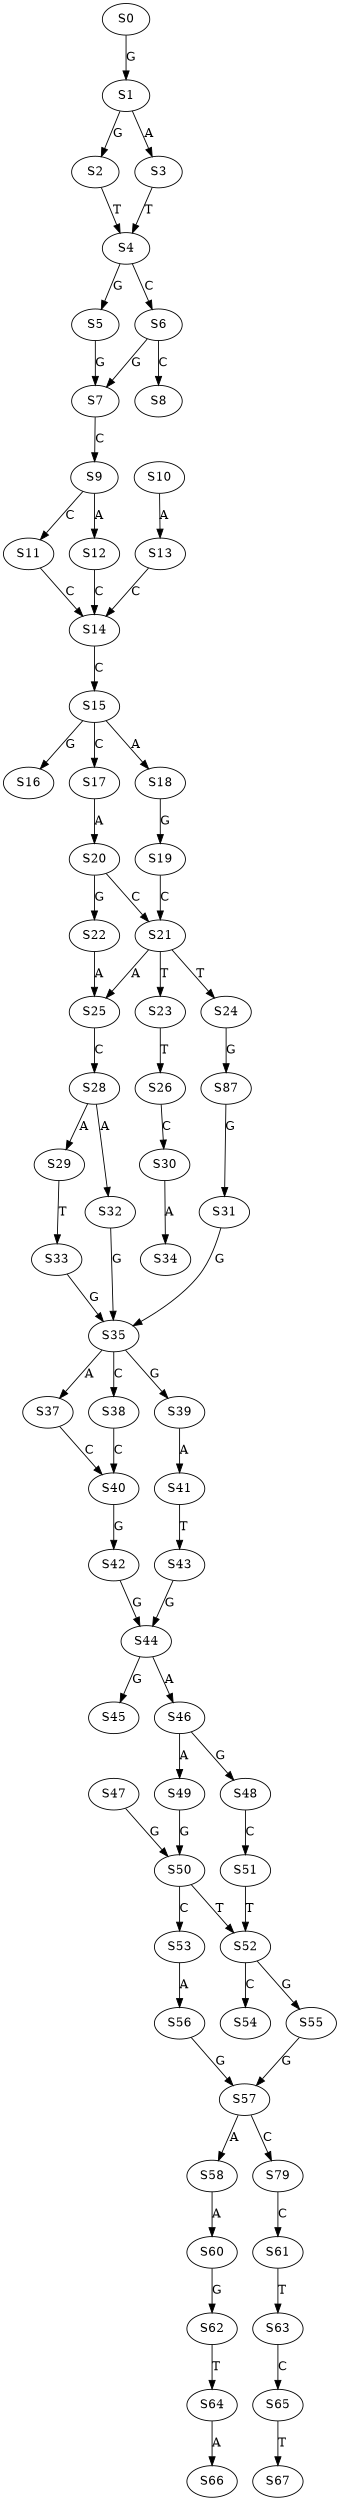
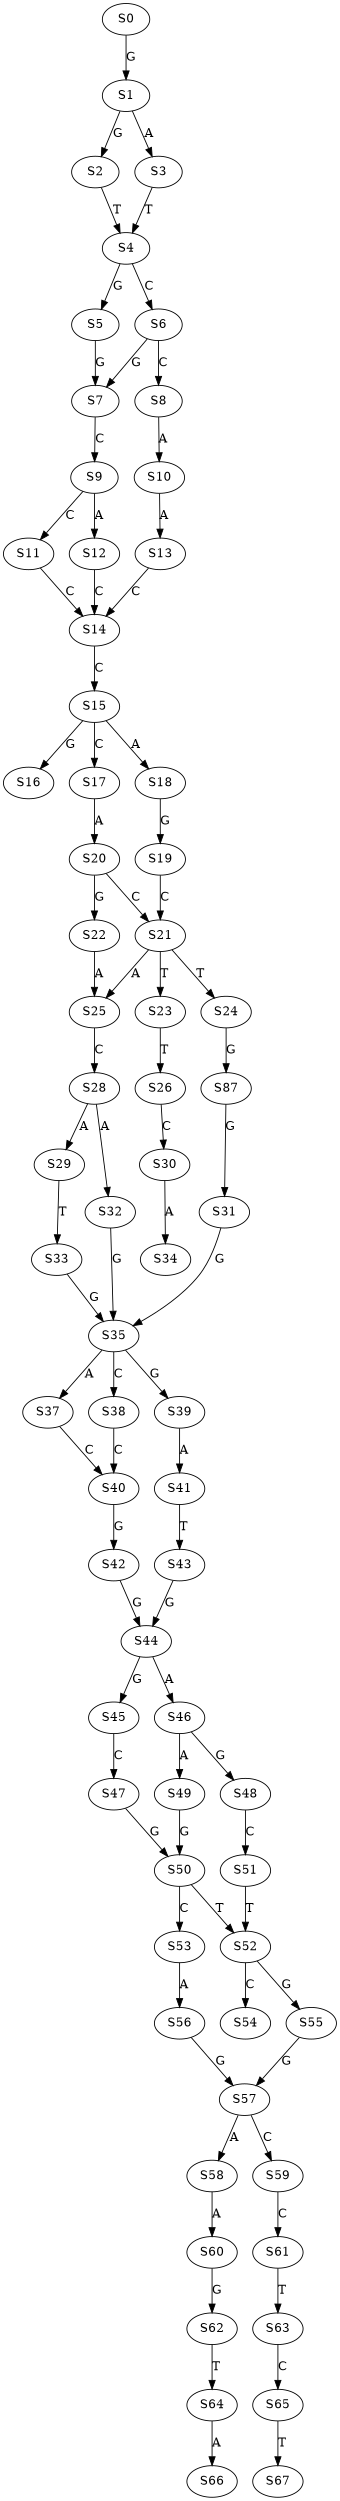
edge "S8" -> "S10": added, label "A"
edge "S45" -> "S47": added, label "C"
node "S79": label "S79" -> "S59"
